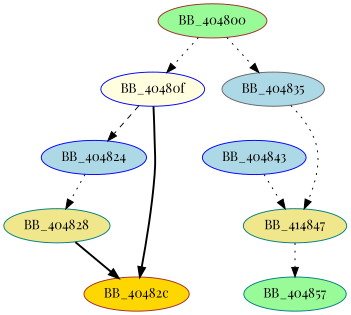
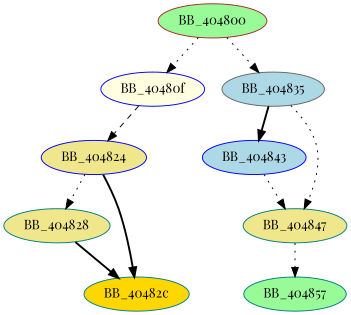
edge "BB_404835" -> "BB_404843": added
node "BB_404824": fillcolor lightblue -> khaki
edge "BB_40480f" -> "BB_40482c": now "BB_404824" -> "BB_40482c"
node "BB_414847": label "BB_414847" -> "BB_404847"
node "BB_40482c": color brown -> teal
